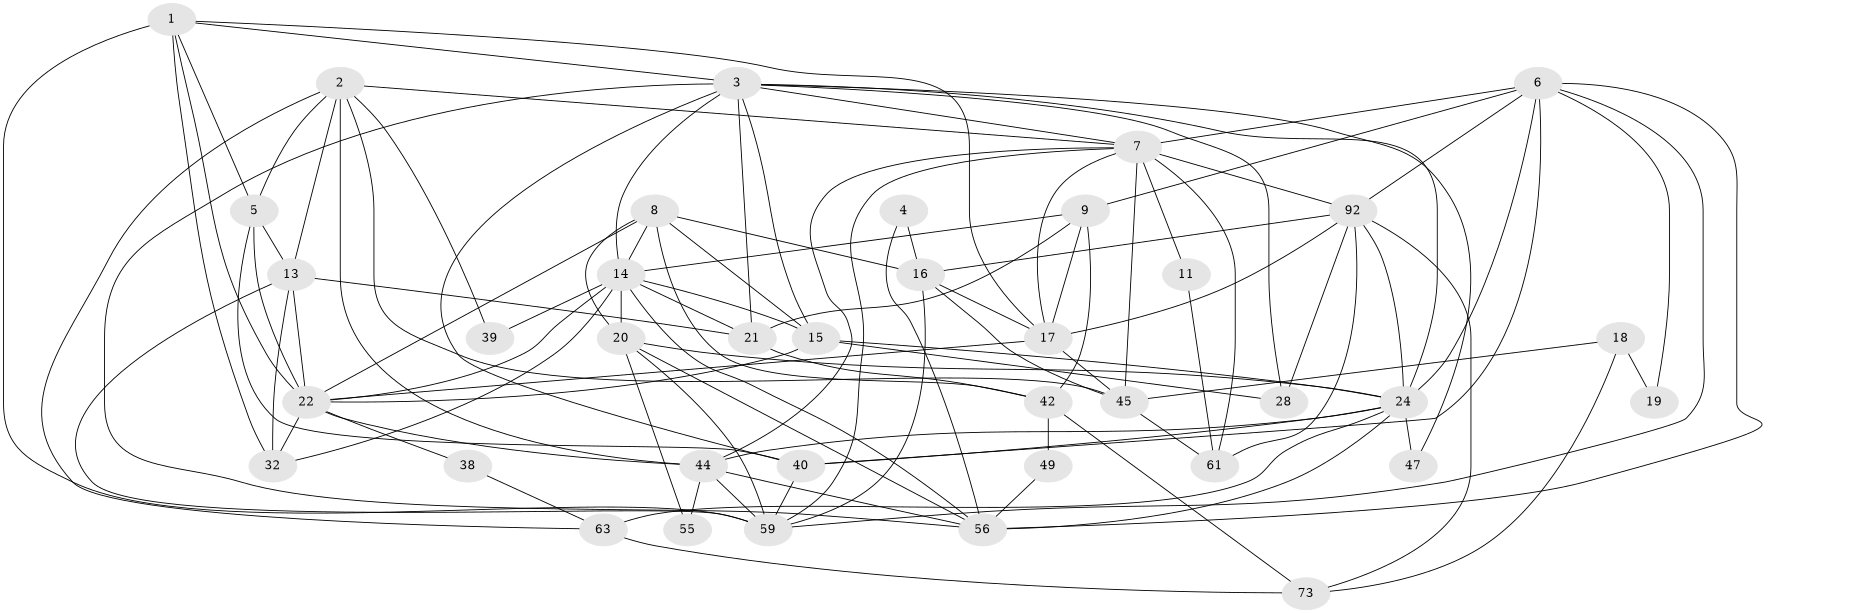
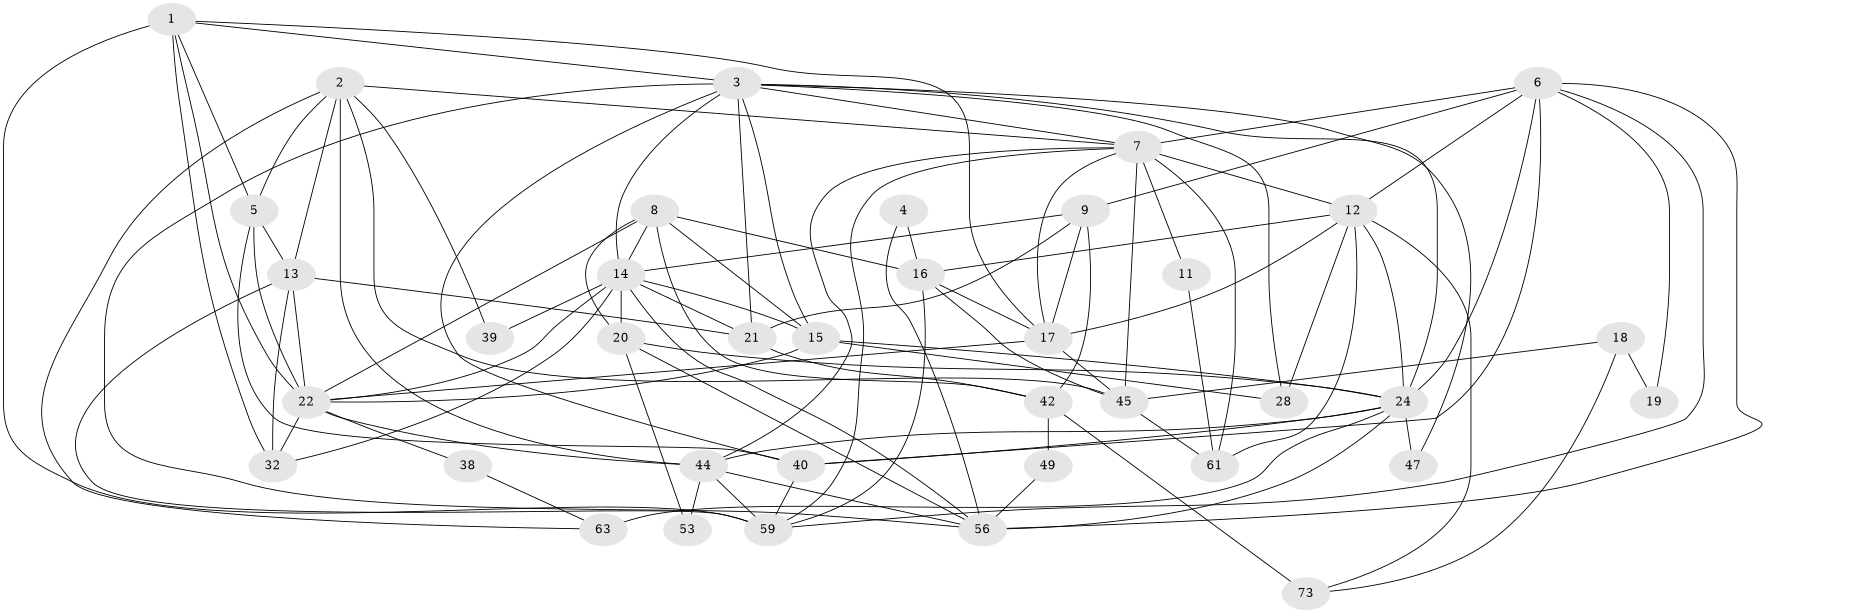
node "92": label "92" -> "12"
edge "20" -- "59": removed
node "55": label "55" -> "53"
edge "63" -- "73": removed
